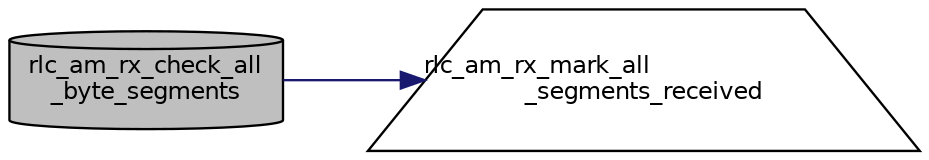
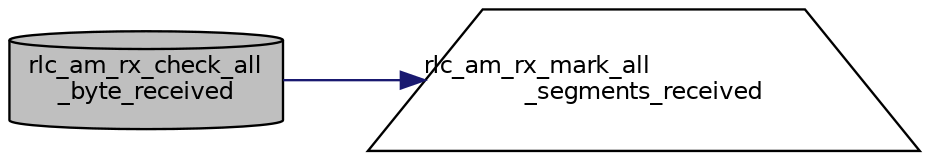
node "rlc_am_rx_check_all _byte_segments": label "rlc_am_rx_check_all _byte_segments" -> "rlc_am_rx_check_all _byte_received"
